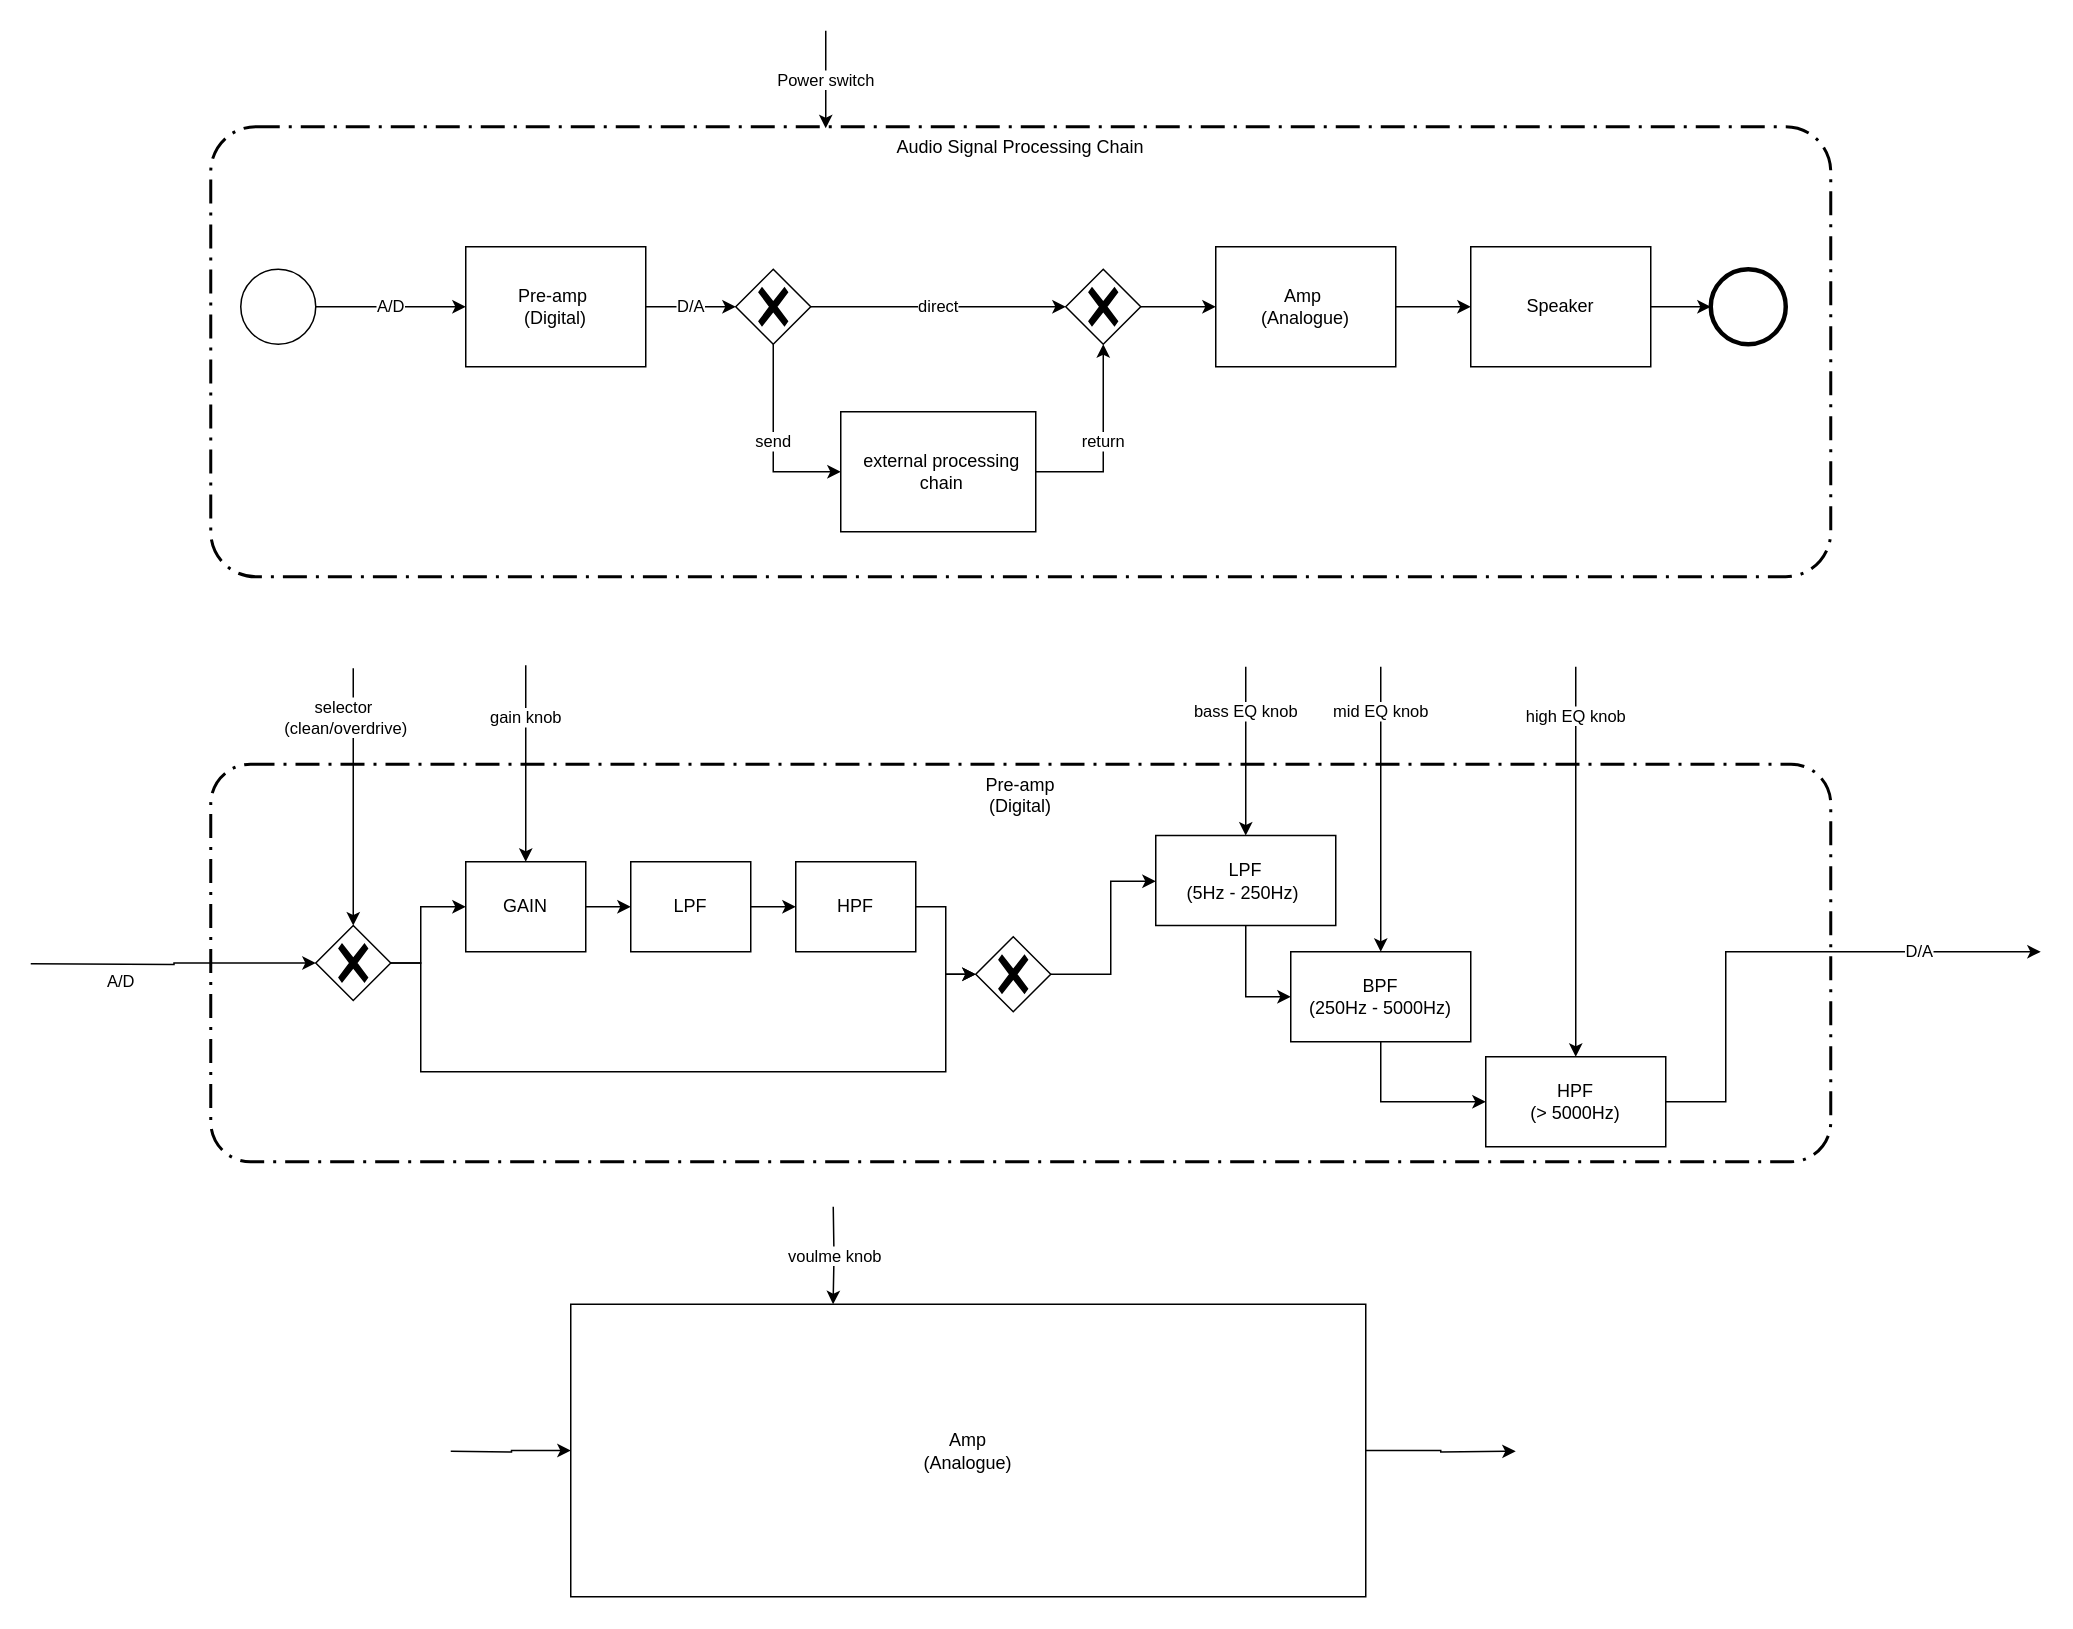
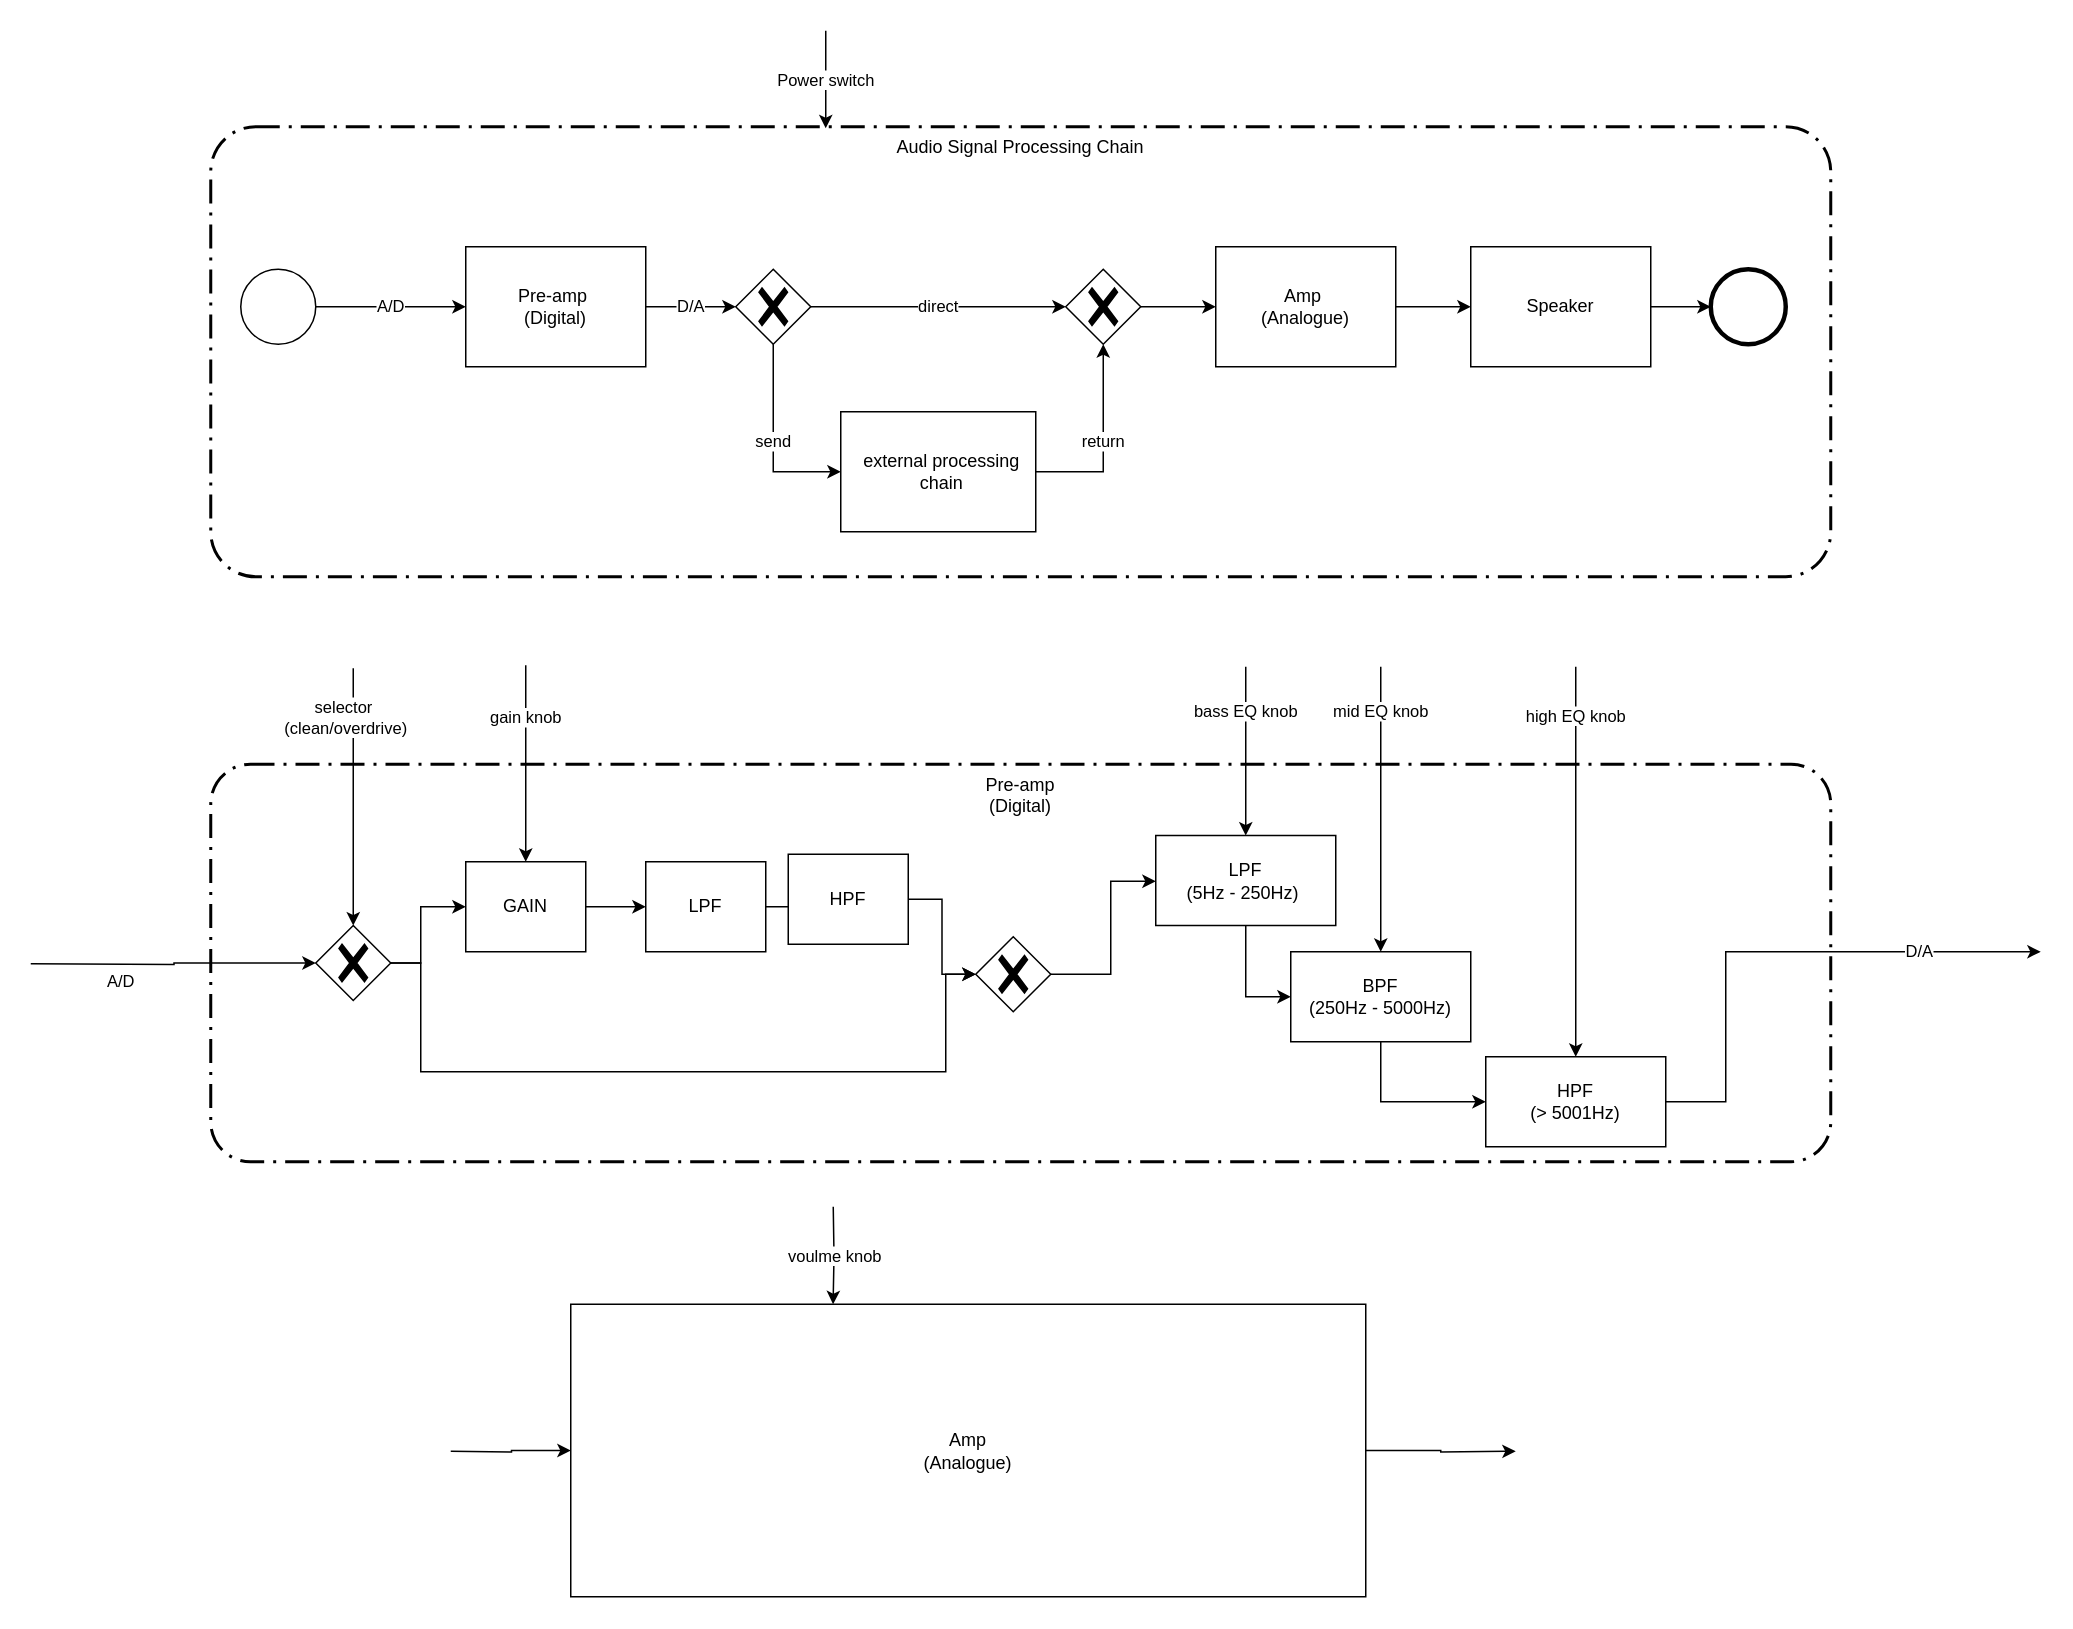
node "LPF": moved (691, 907) -> (706, 907)
node "HPF": moved (856, 907) -> (848, 899)
node "HPF (> 5000Hz)": label "HPF (> 5000Hz)" -> "HPF (> 5001Hz)"
